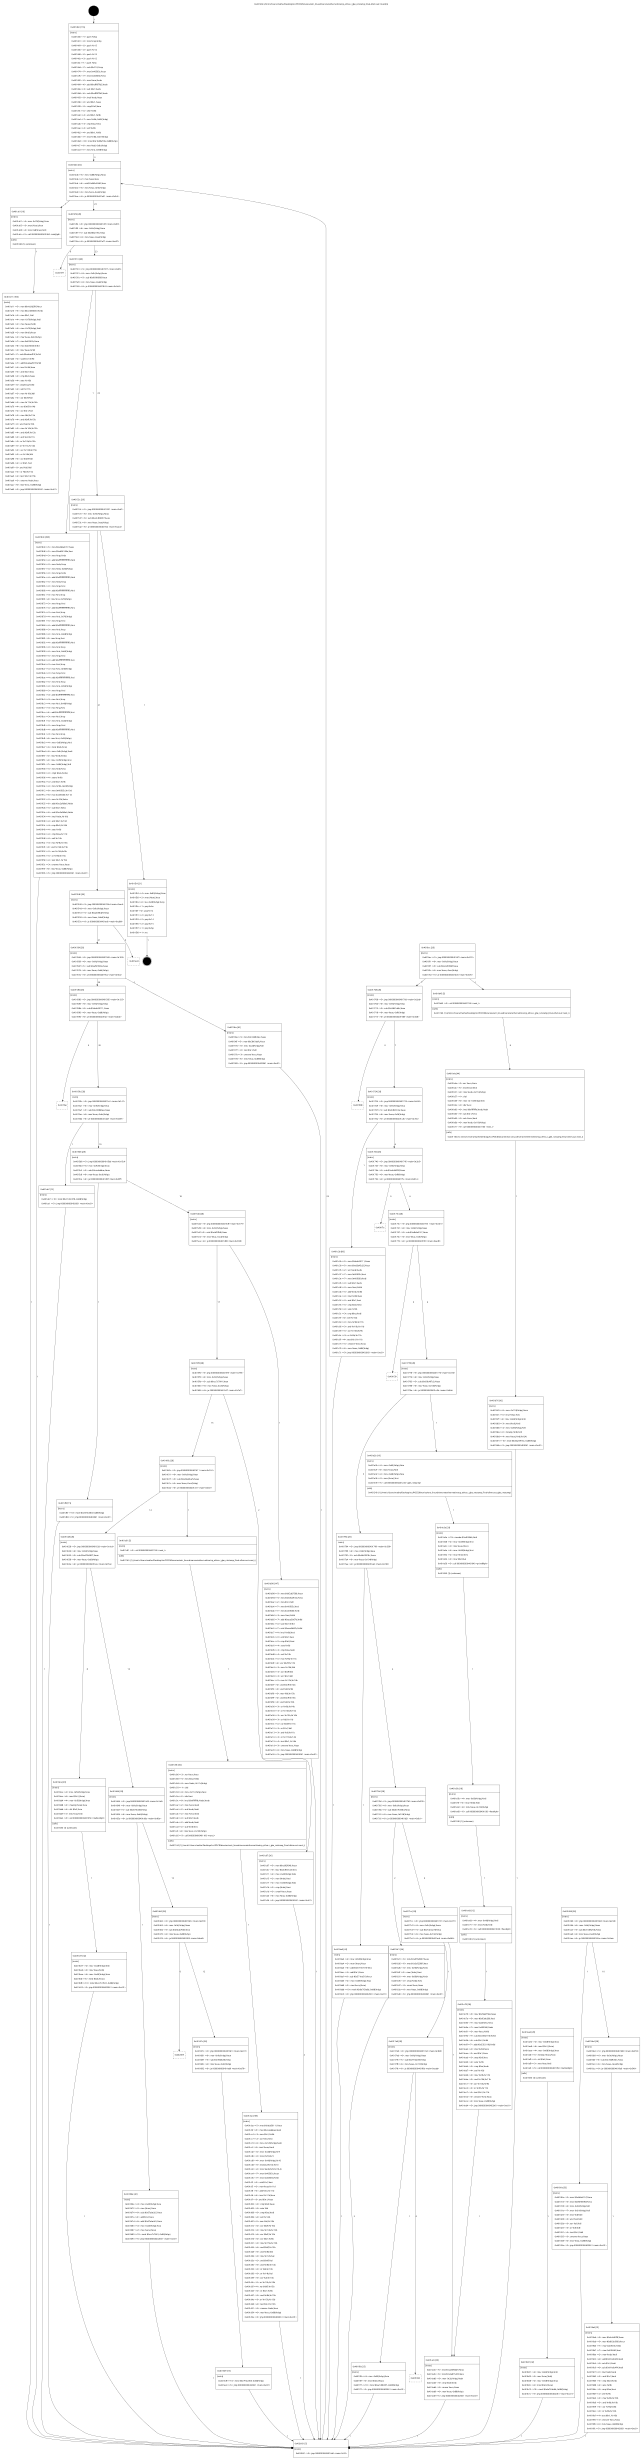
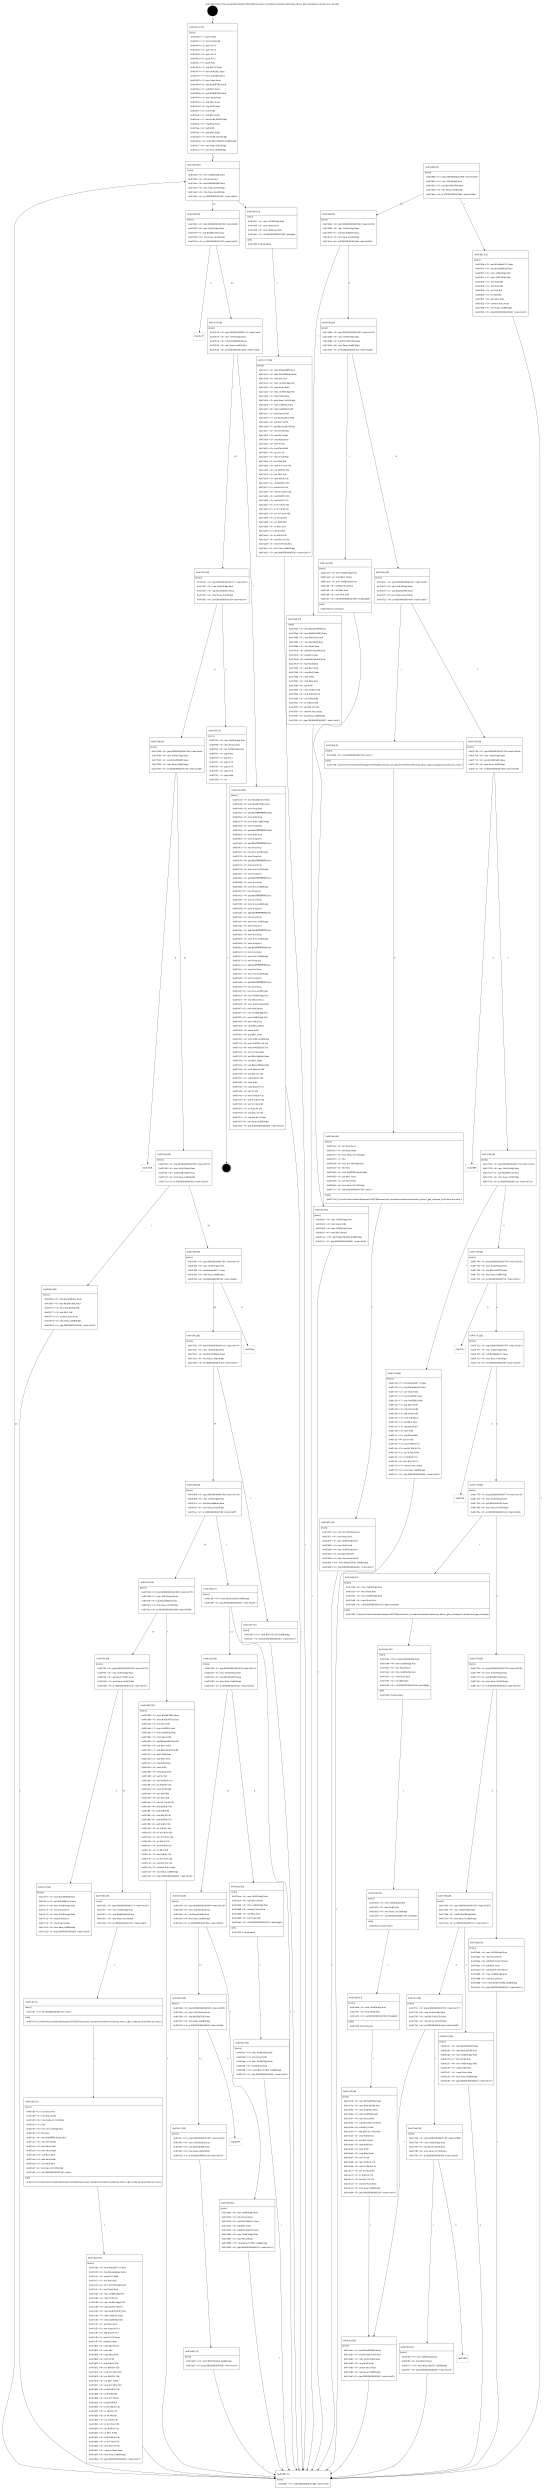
node "0x4016d0 [28]": added
edge "0x40160c [28]" -> "0x401628 [28]": now "0x401d5f [15]" -> "0x401628 [28]"
edge "0x401c07 [36]" -> "0x402061 [5]": removed, label "2"
